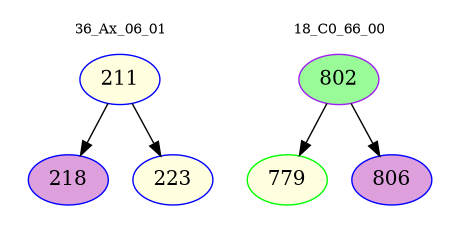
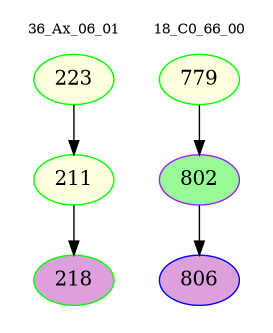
node "211": color blue -> green
edge "211" -> "223": reversed
edge "802" -> "779": reversed
node "218": color blue -> green
node "223": color blue -> green
